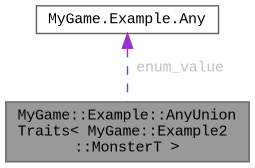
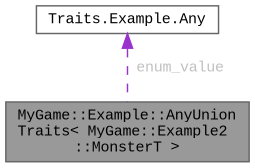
node "MyGame.Example.Any": label "MyGame.Example.Any" -> "Traits.Example.Any"
